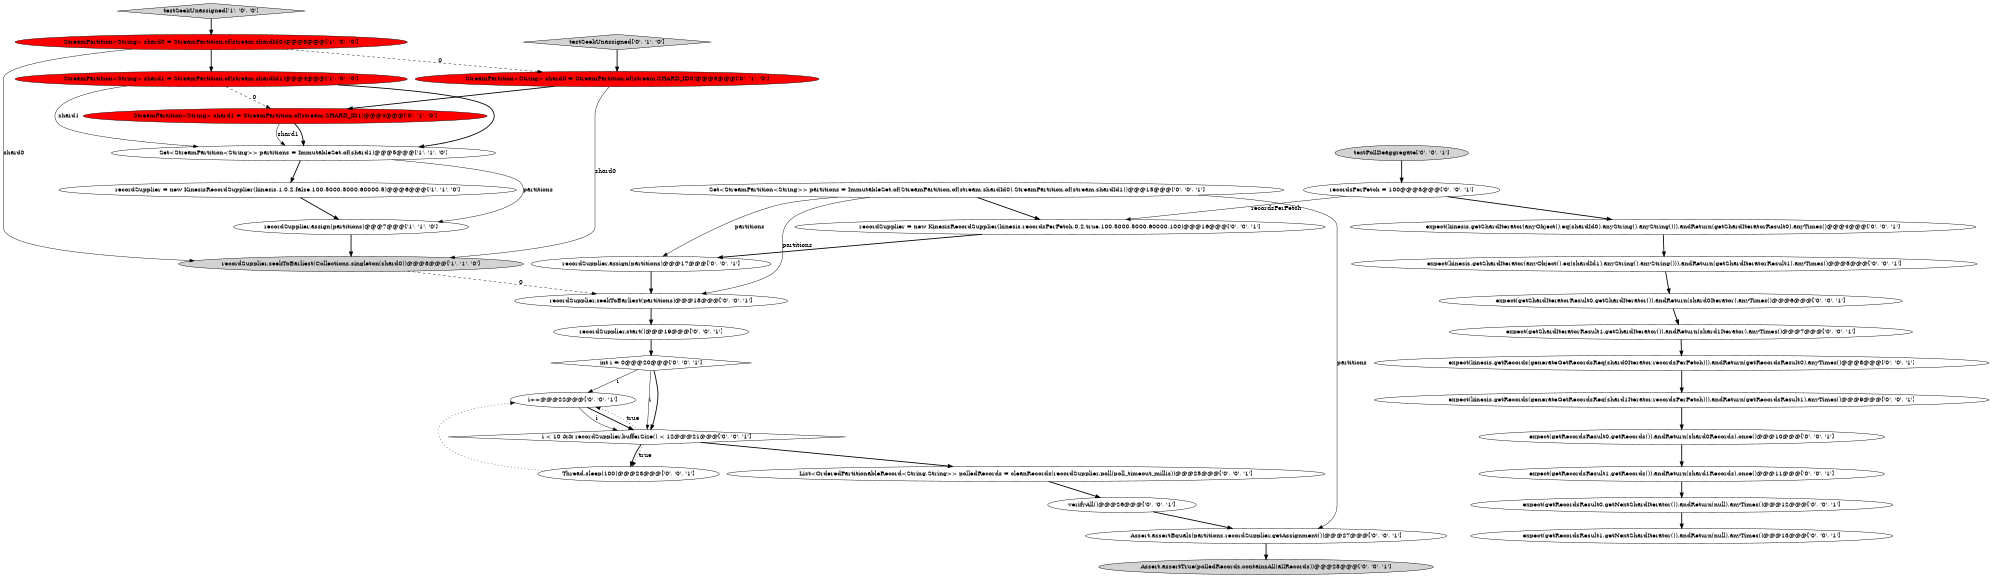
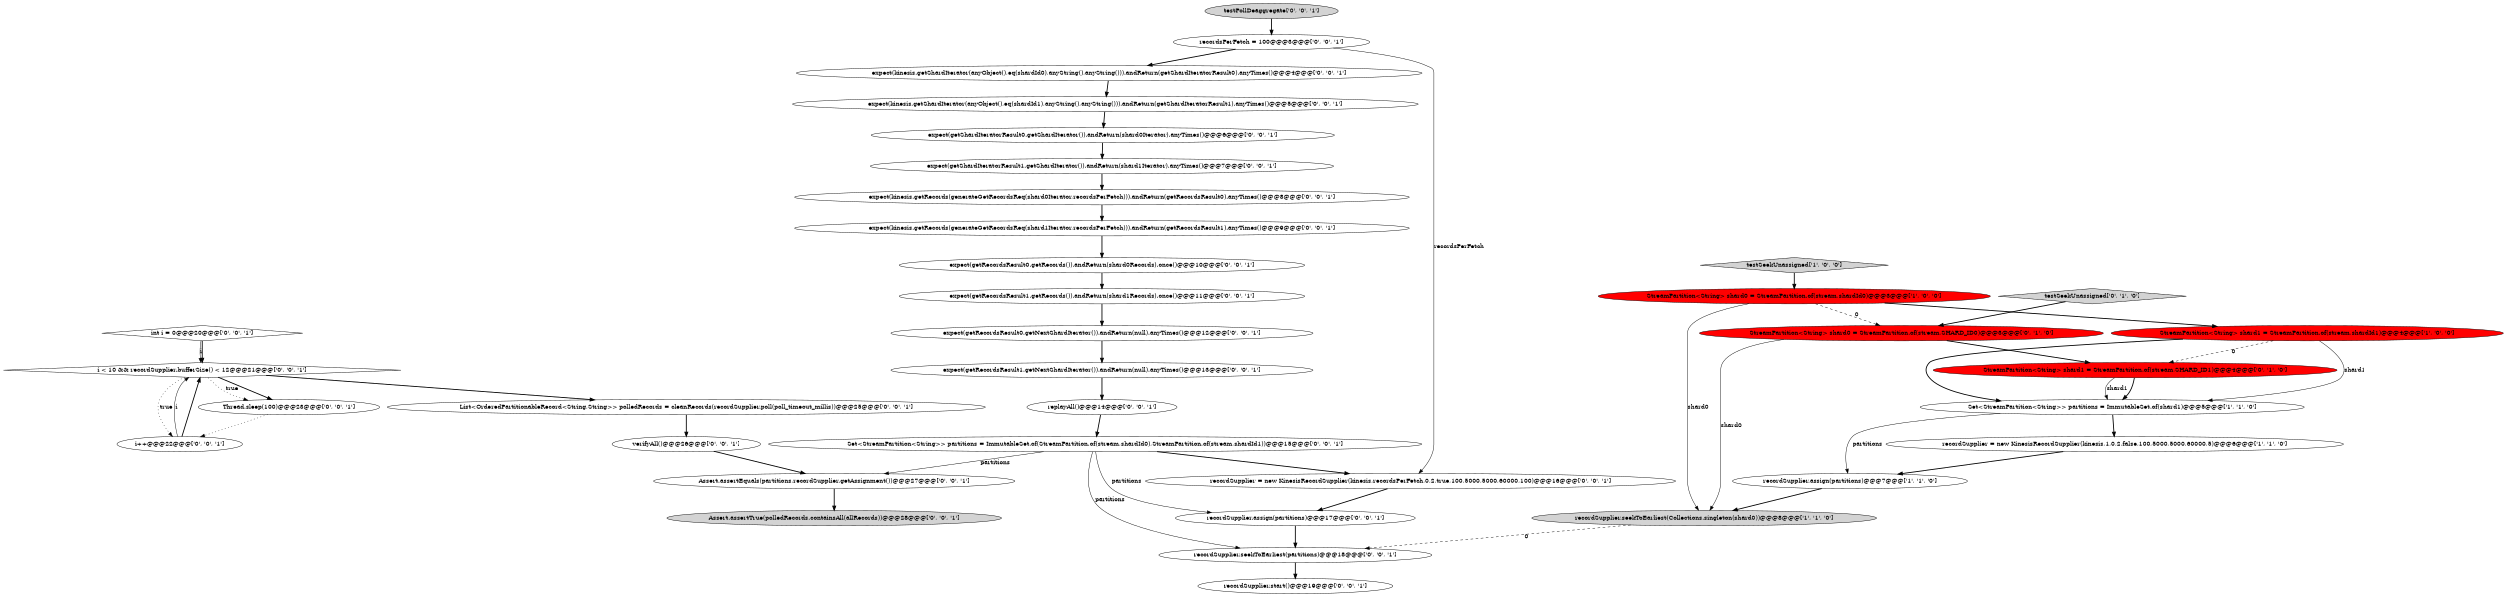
edge "recordSupplier.start()@@@19@@@['0', '0', '1']" -> "int i = 0@@@20@@@['0', '0', '1']": removed
edge "int i = 0@@@20@@@['0', '0', '1']" -> "i++@@@22@@@['0', '0', '1']": removed, label "i"
node "replayAll()@@@14@@@['0', '0', '1']": added
